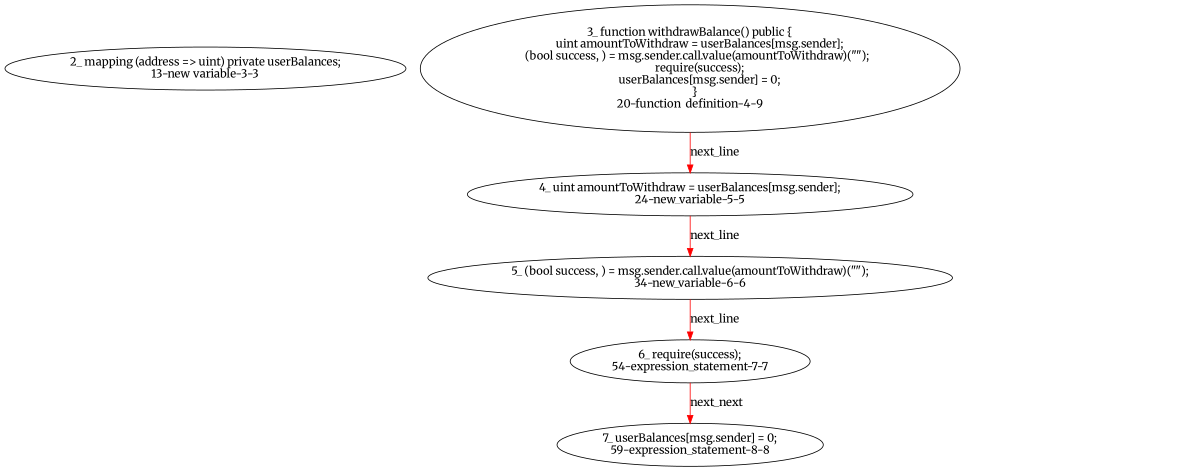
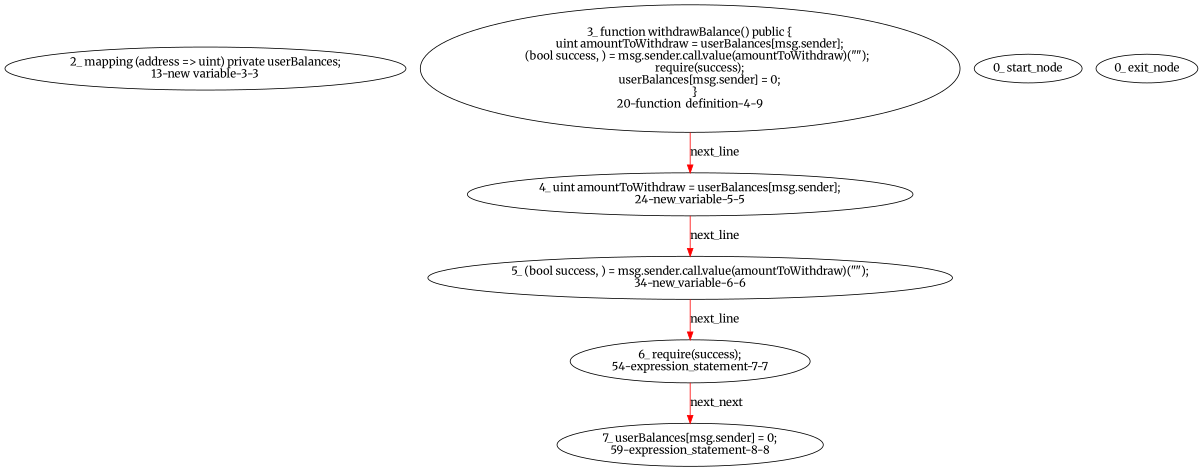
node "0_ start_node": added
node "0_ exit_node": added
